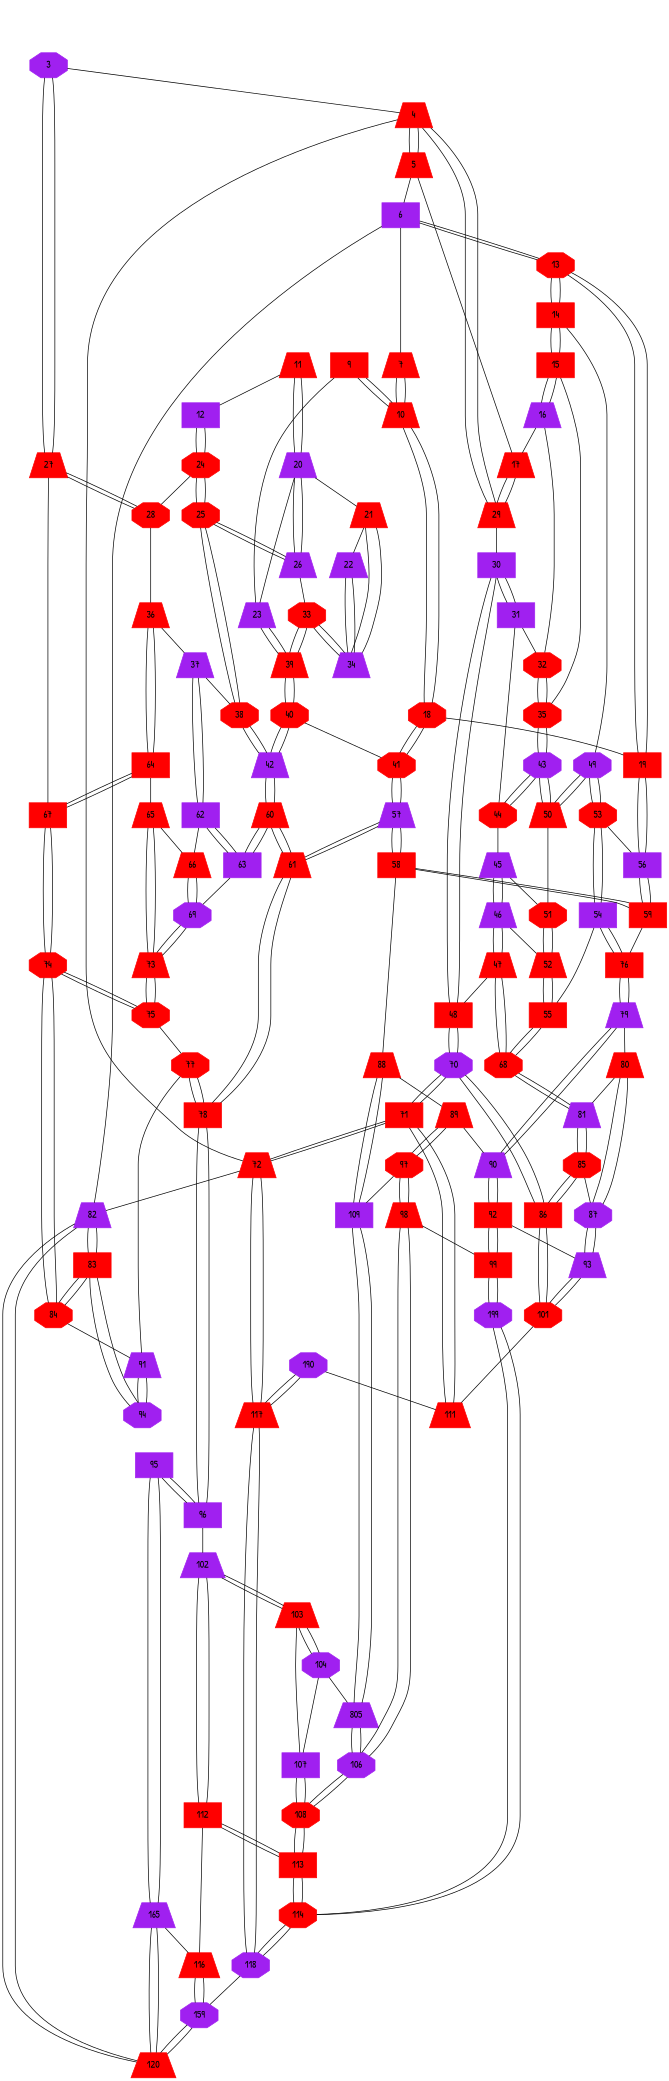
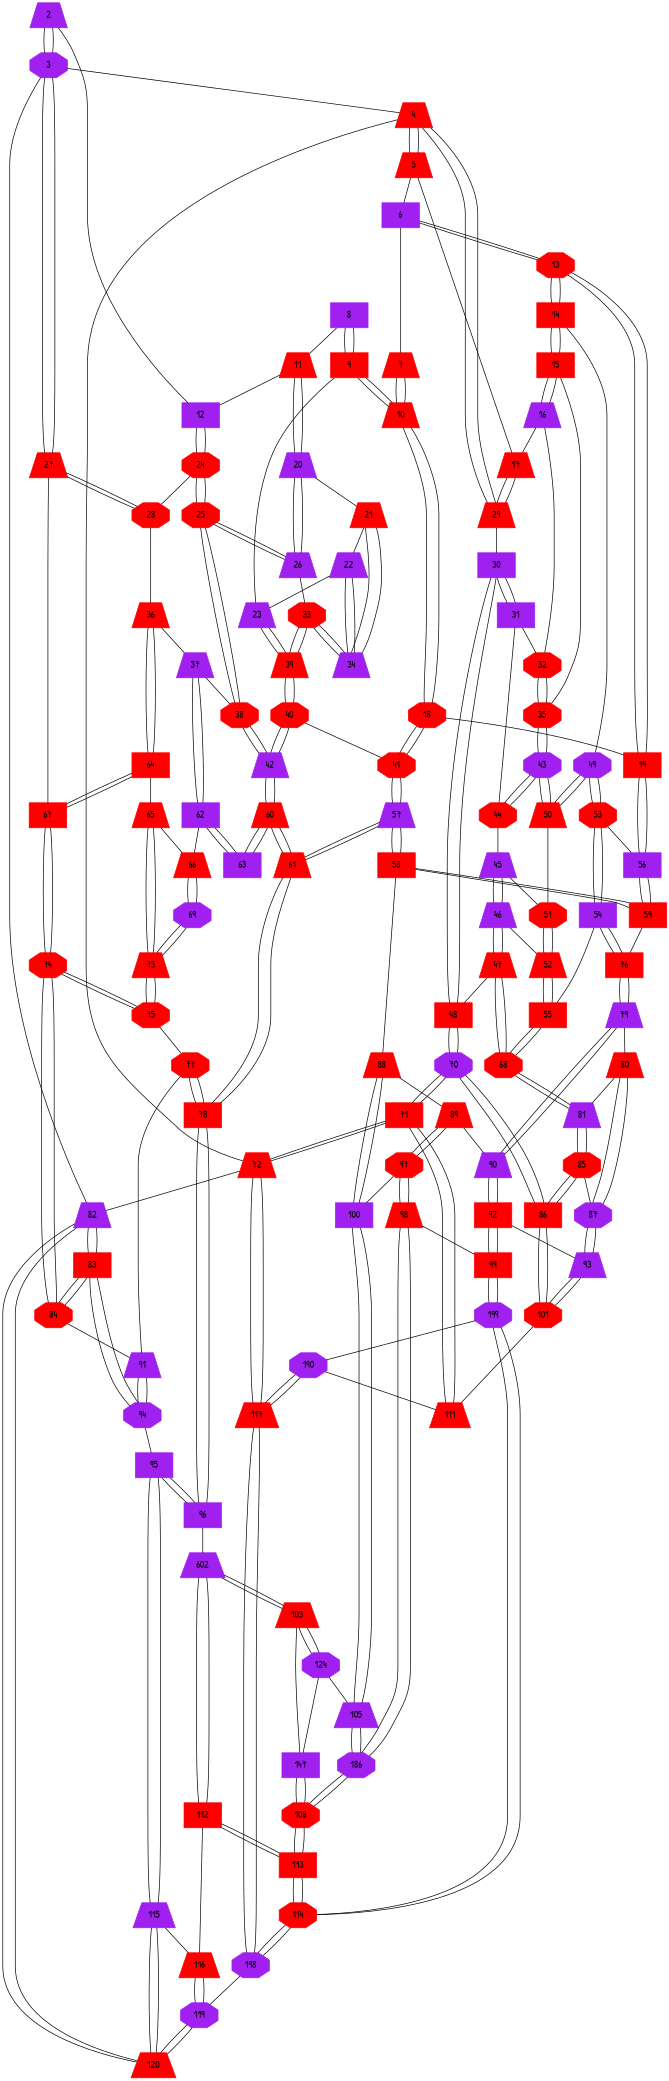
node "2": added
node "8": added
edge "20" -- "23": now "22" -- "23"
edge "6" -- "82": now "3" -- "82"
edge "63" -- "69": removed
node "109": label "109" -> "100"
edge "199" -- "190": added
edge "94" -- "95": added
node "102": label "102" -> "602"
node "104": label "104" -> "124"
node "805": label "805" -> "105"
node "107": label "107" -> "147"
node "106": label "106" -> "186"
node "165": label "165" -> "115"
node "118": label "118" -> "198"
node "159": label "159" -> "119"
